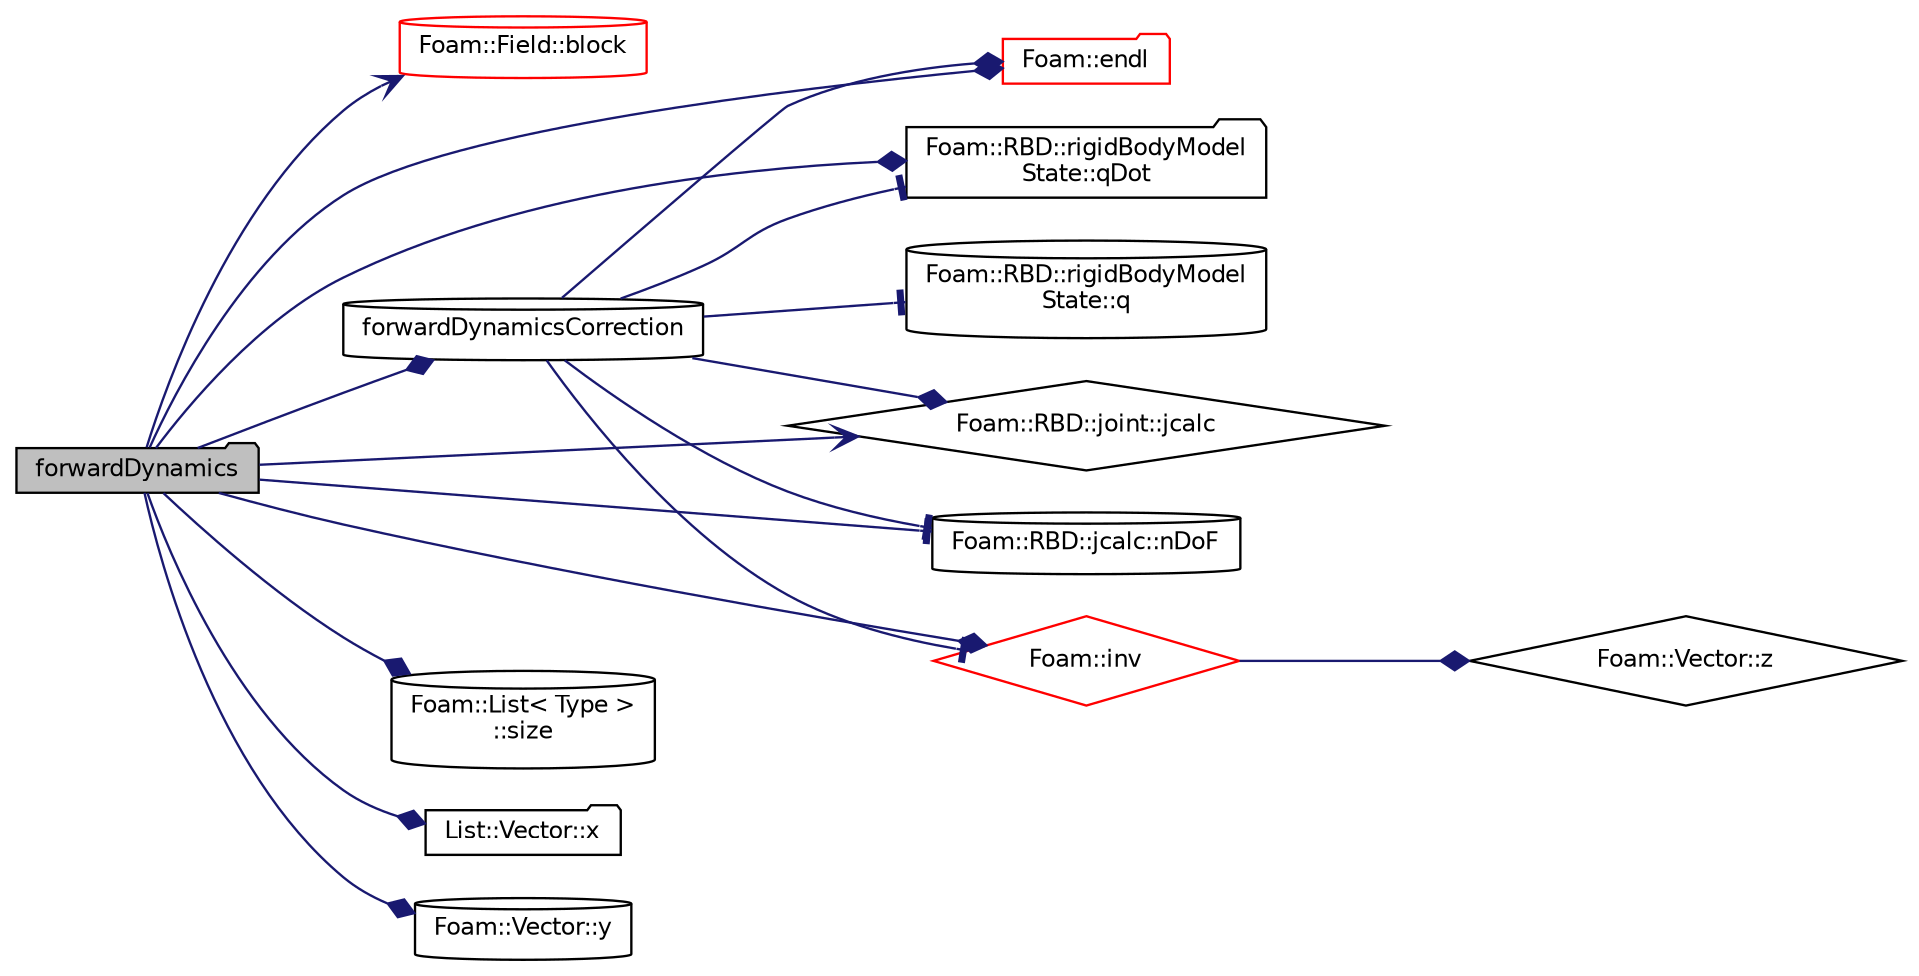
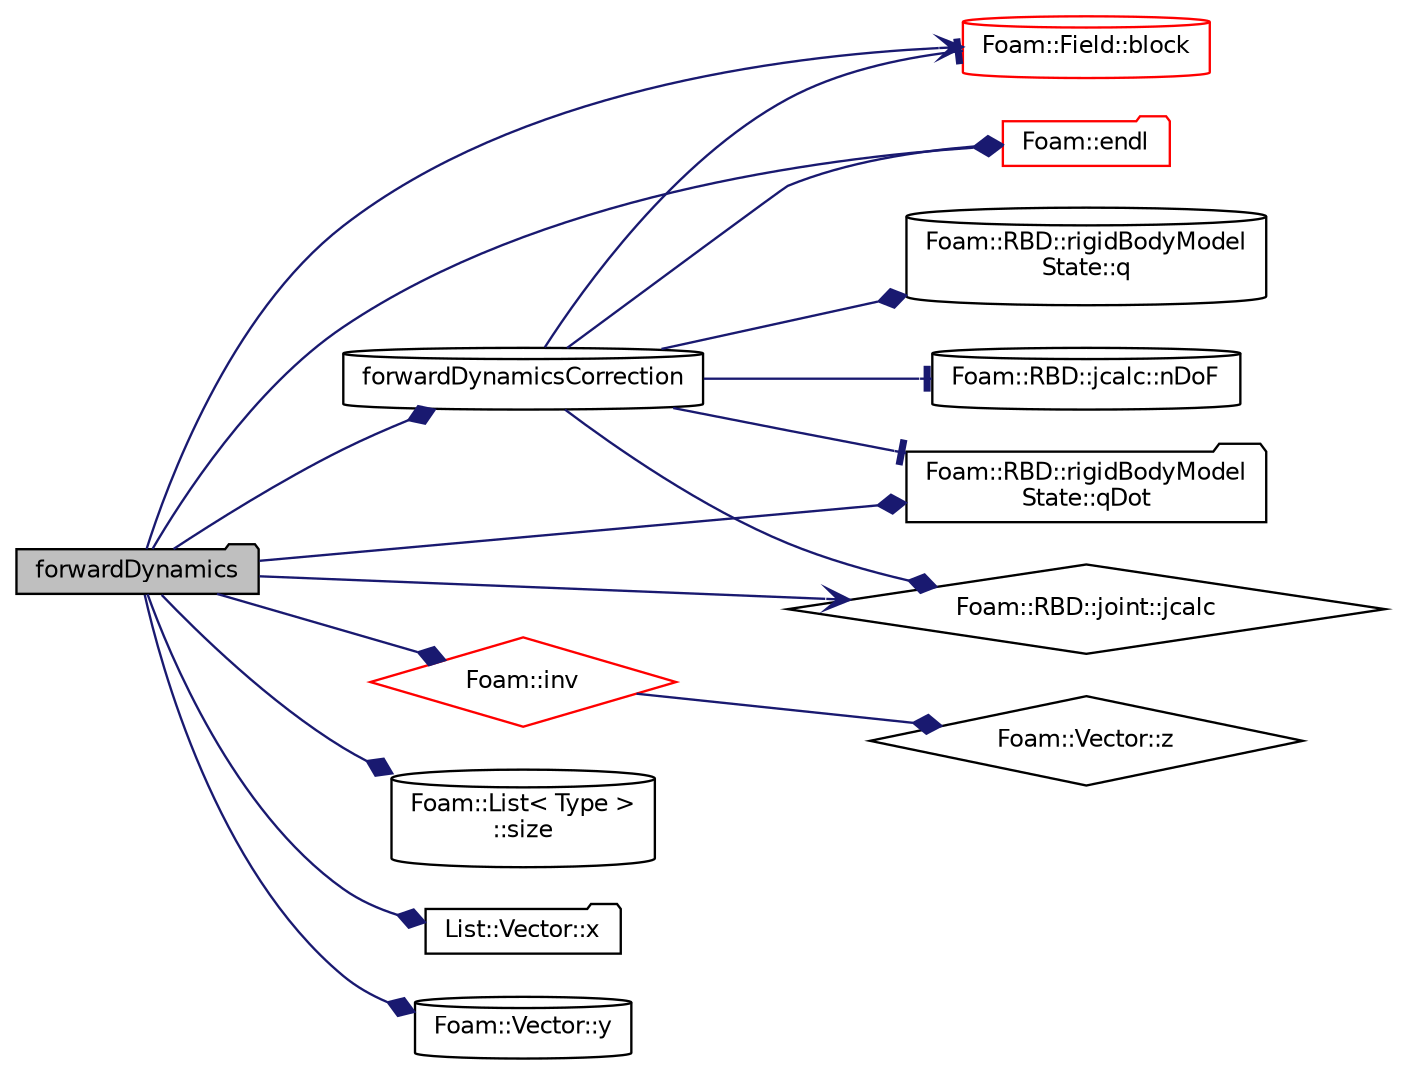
edge "forwardDynamicsCorrection" -> "Foam::RBD::rigidBodyModel State::q": arrowhead tee -> diamond
edge "forwardDynamics" -> "Foam::RBD::jcalc::nDoF": removed
edge "forwardDynamicsCorrection" -> "Foam::inv": now "forwardDynamicsCorrection" -> "Foam::Field::block"
